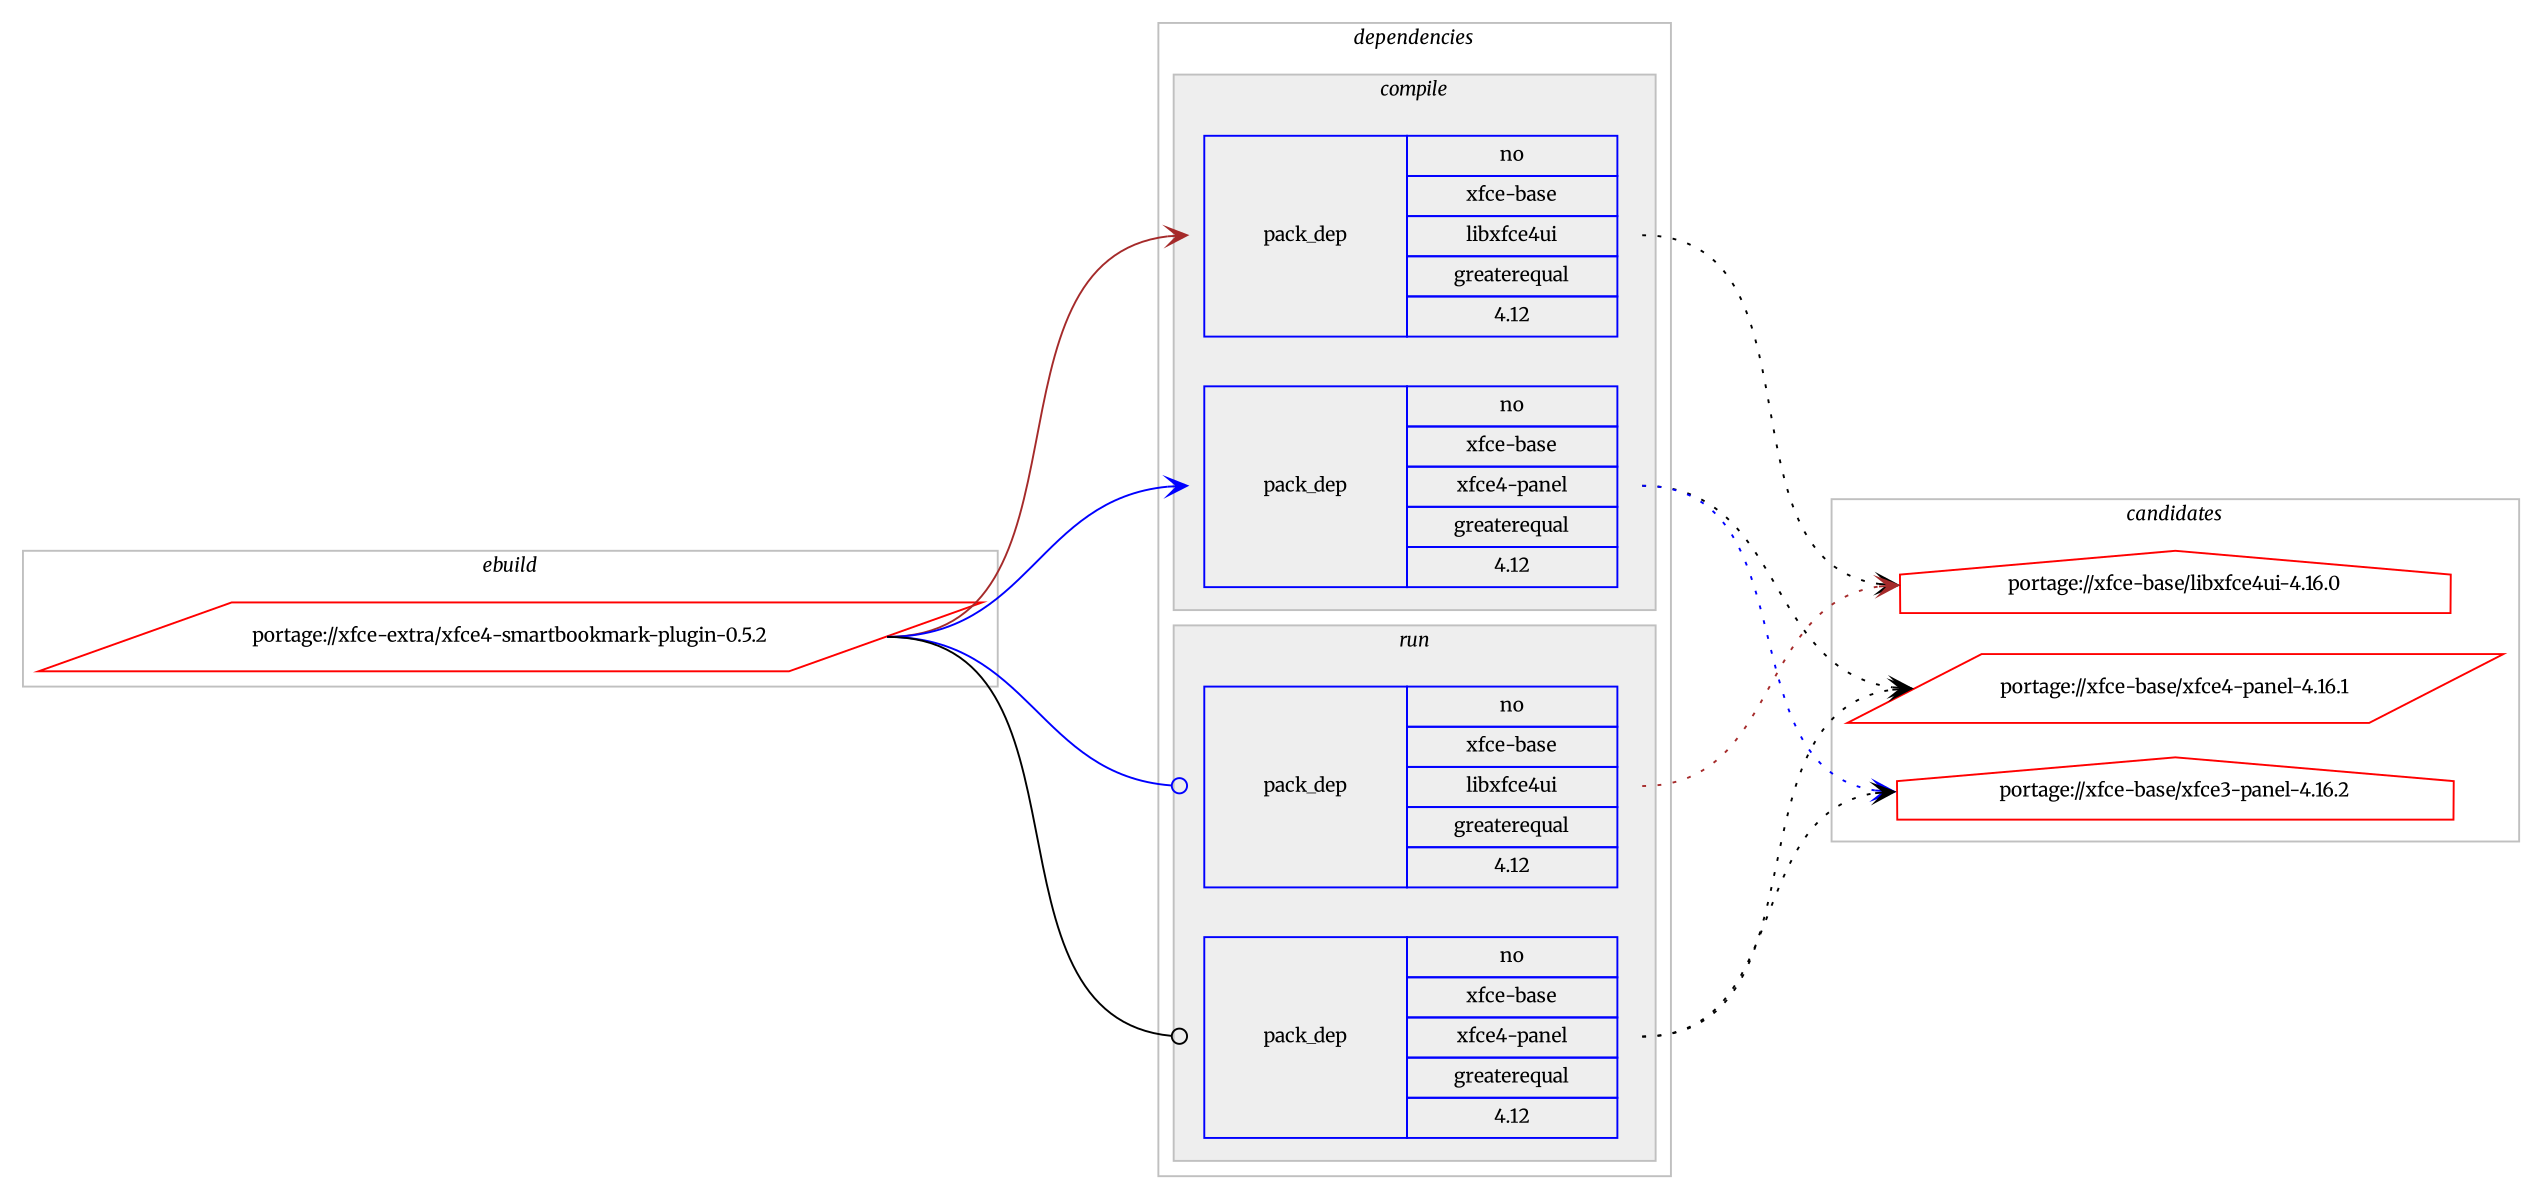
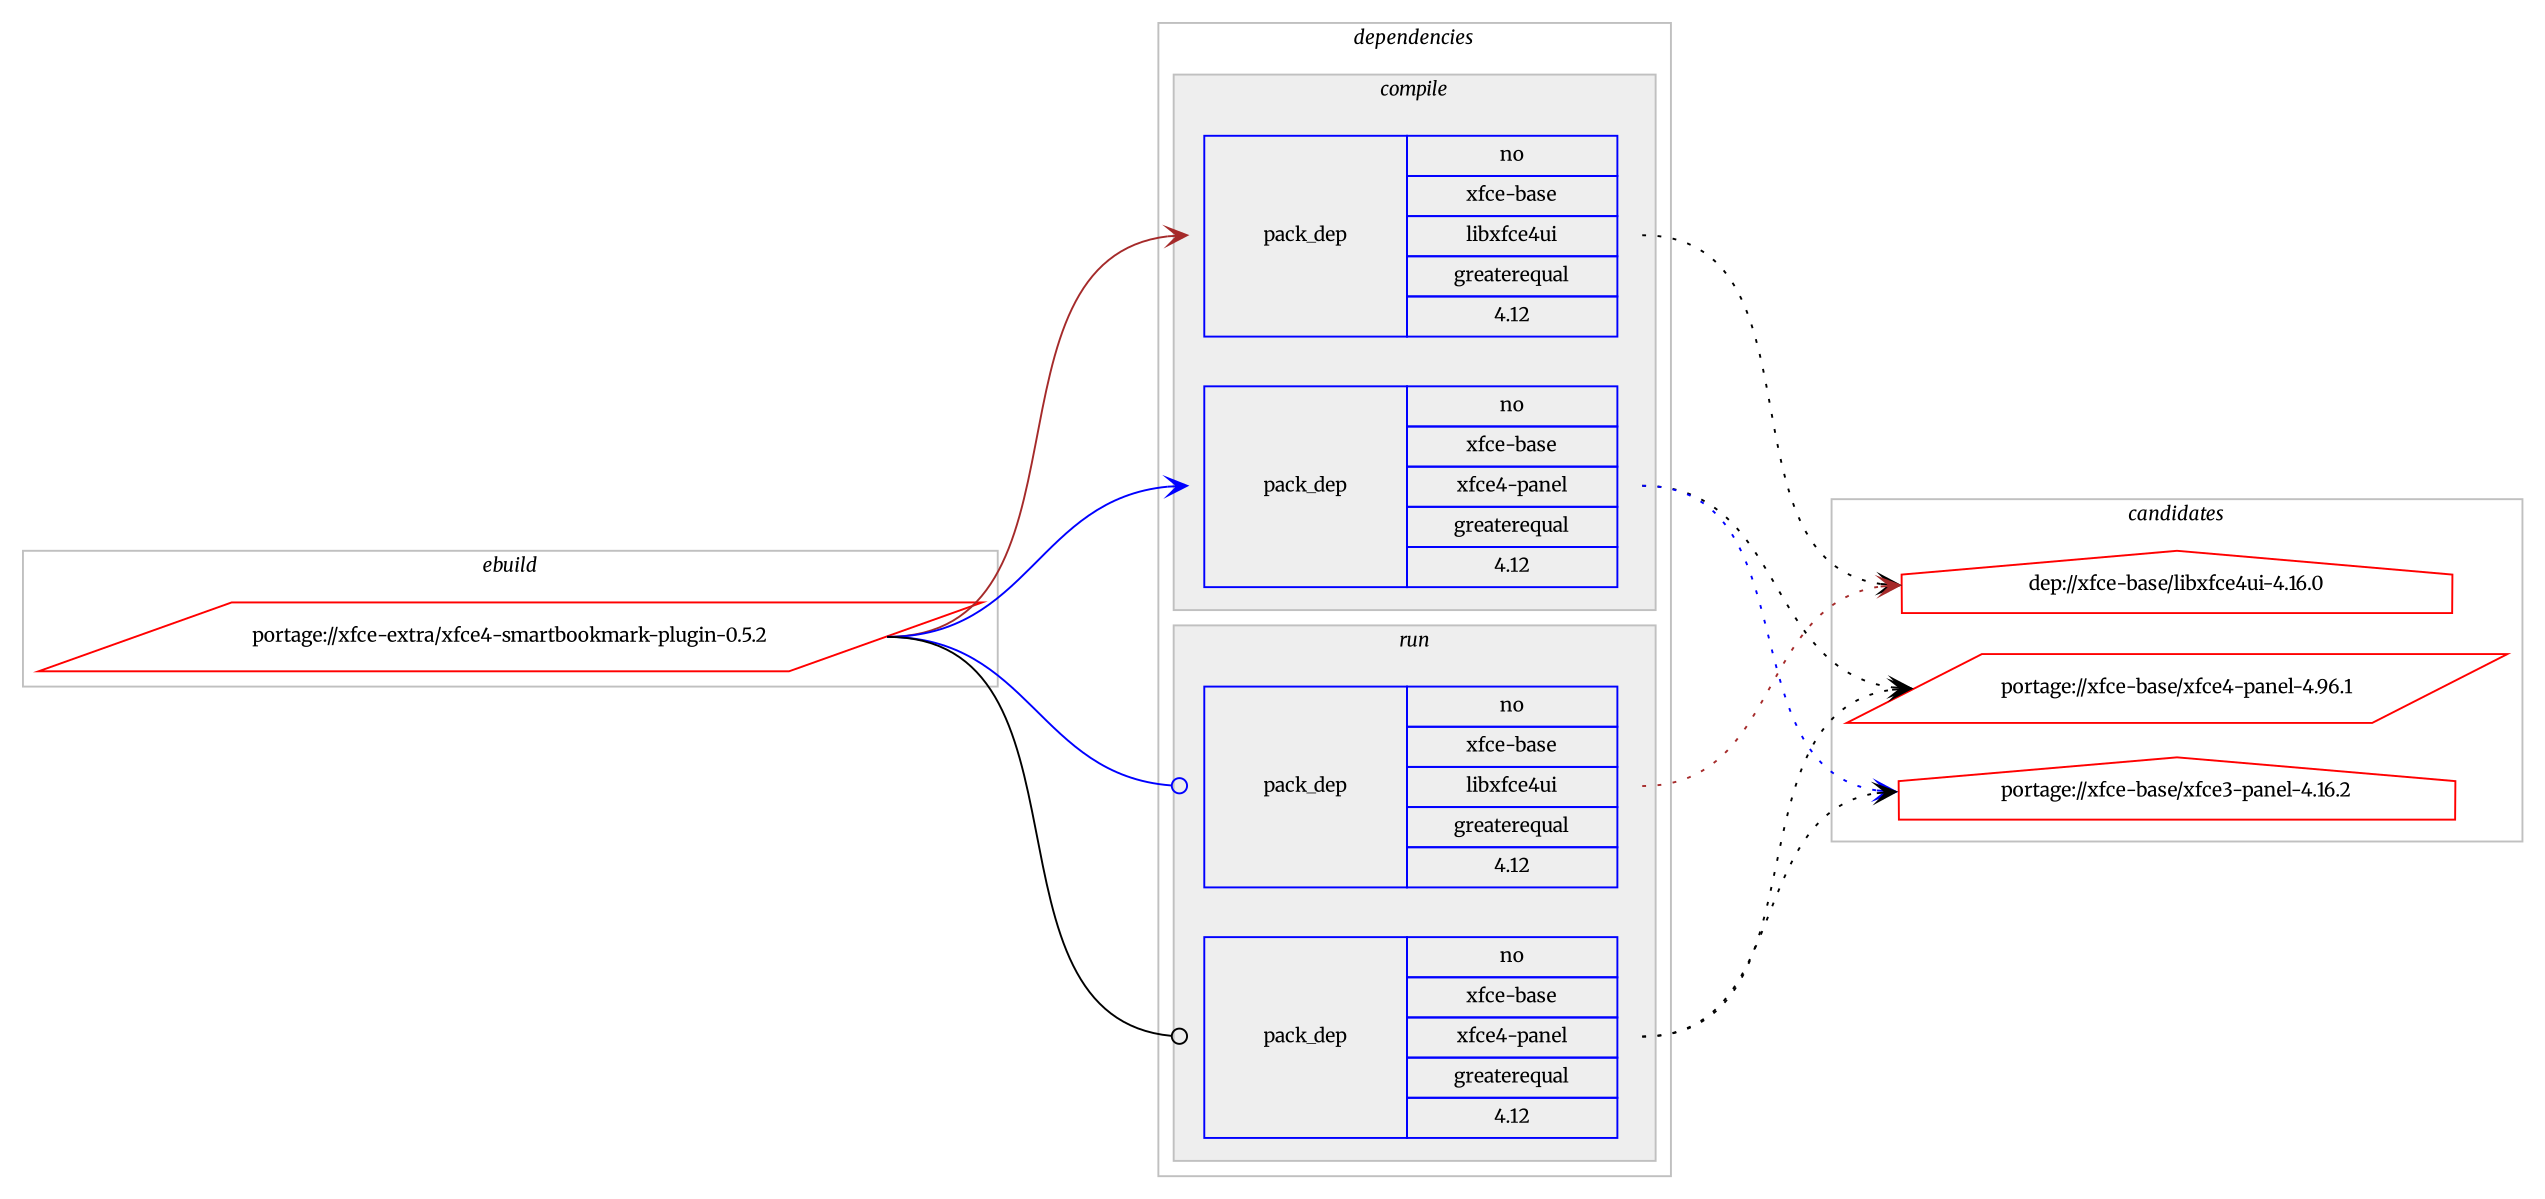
node "portage://xfce-base/libxfce4ui-4.16.0": label "portage://xfce-base/libxfce4ui-4.16.0" -> "dep://xfce-base/libxfce4ui-4.16.0"
node "portage://xfce-base/xfce4-panel-4.16.1": label "portage://xfce-base/xfce4-panel-4.16.1" -> "portage://xfce-base/xfce4-panel-4.96.1"
